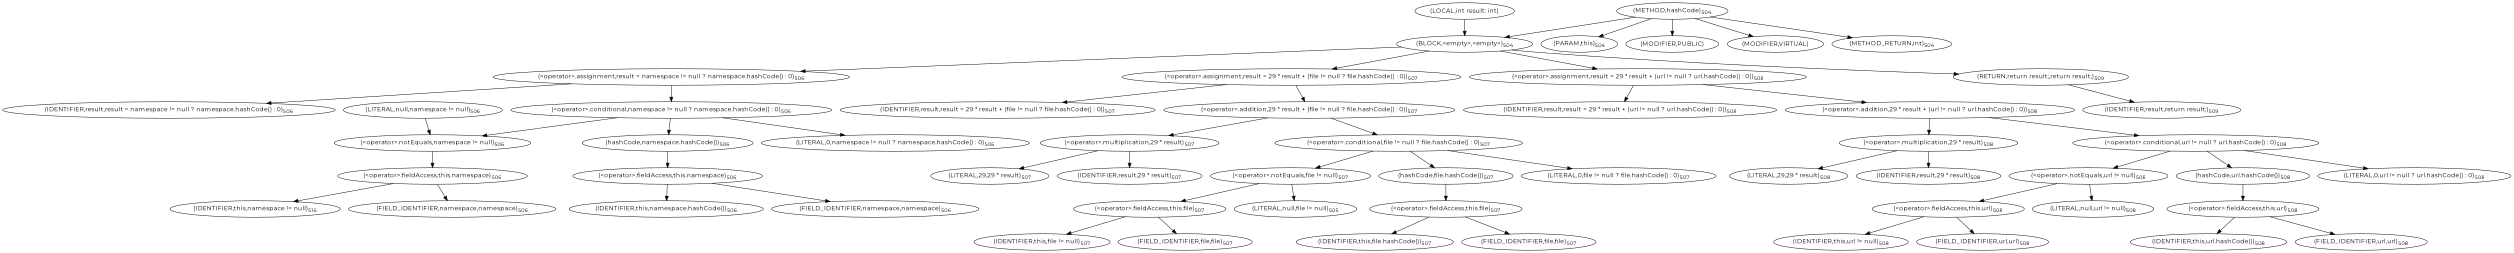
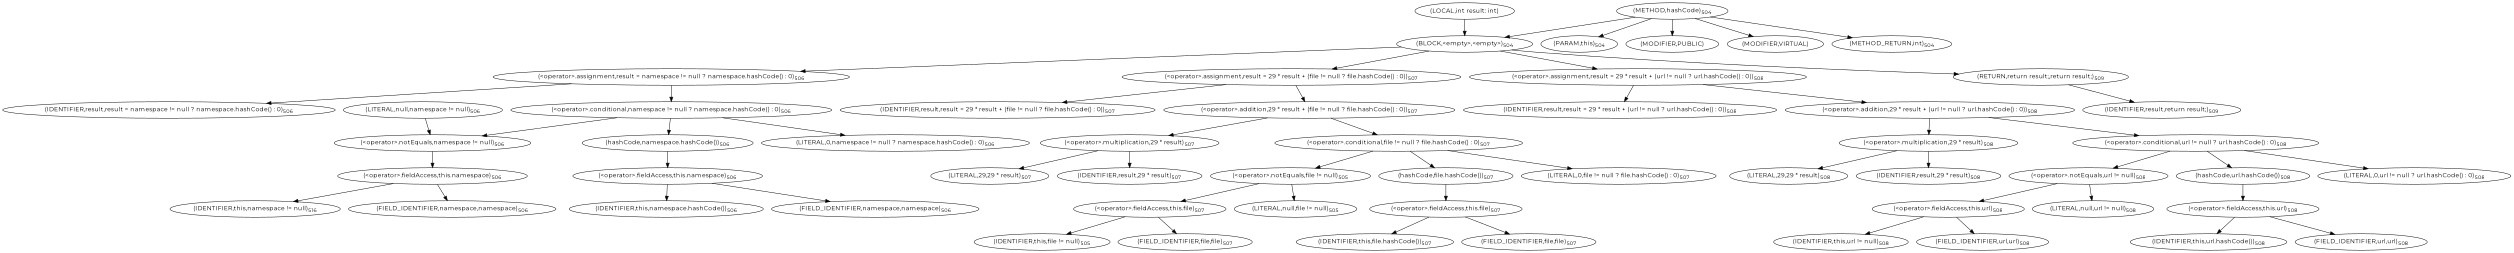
node "(<operator>.notEquals,file != null)": text "507" -> "505"
node "(IDENTIFIER,this,file != null)": text "507" -> "505"
